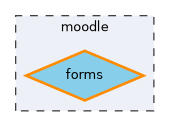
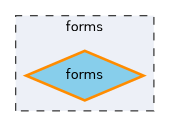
cluster "moodle": label "moodle" -> "forms"
